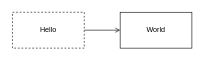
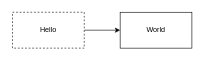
edge "Hello" -> "World": arrowhead open -> classic
